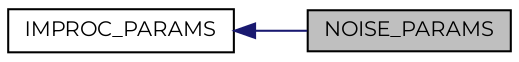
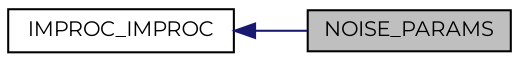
node "IMPROC_PARAMS": label "IMPROC_PARAMS" -> "IMPROC_IMPROC"
